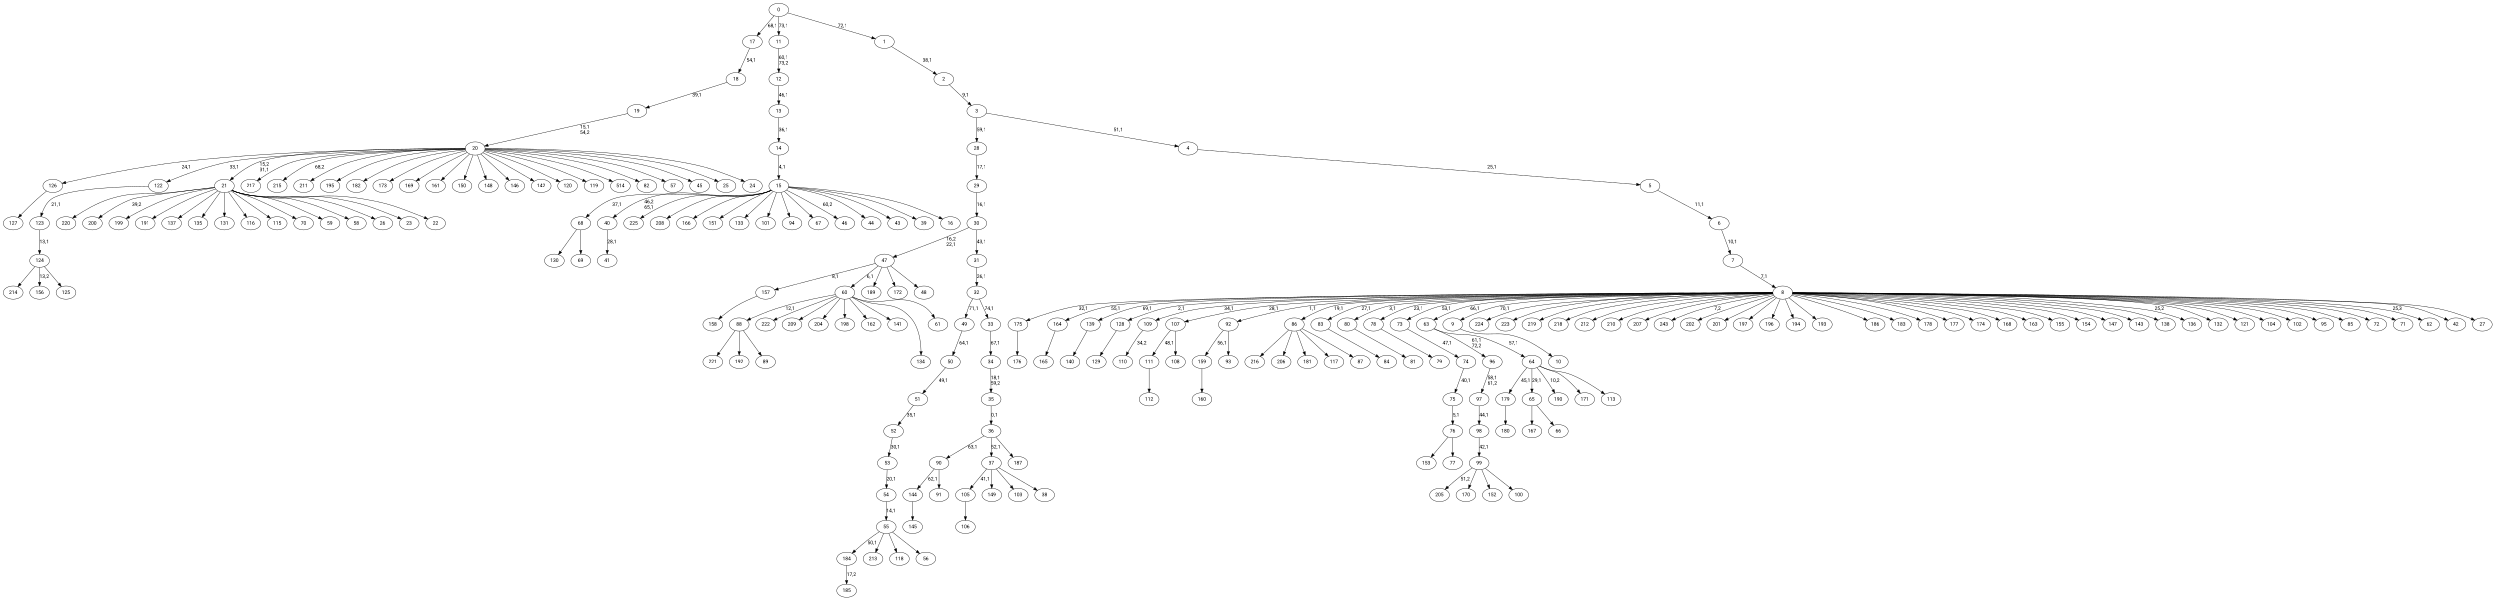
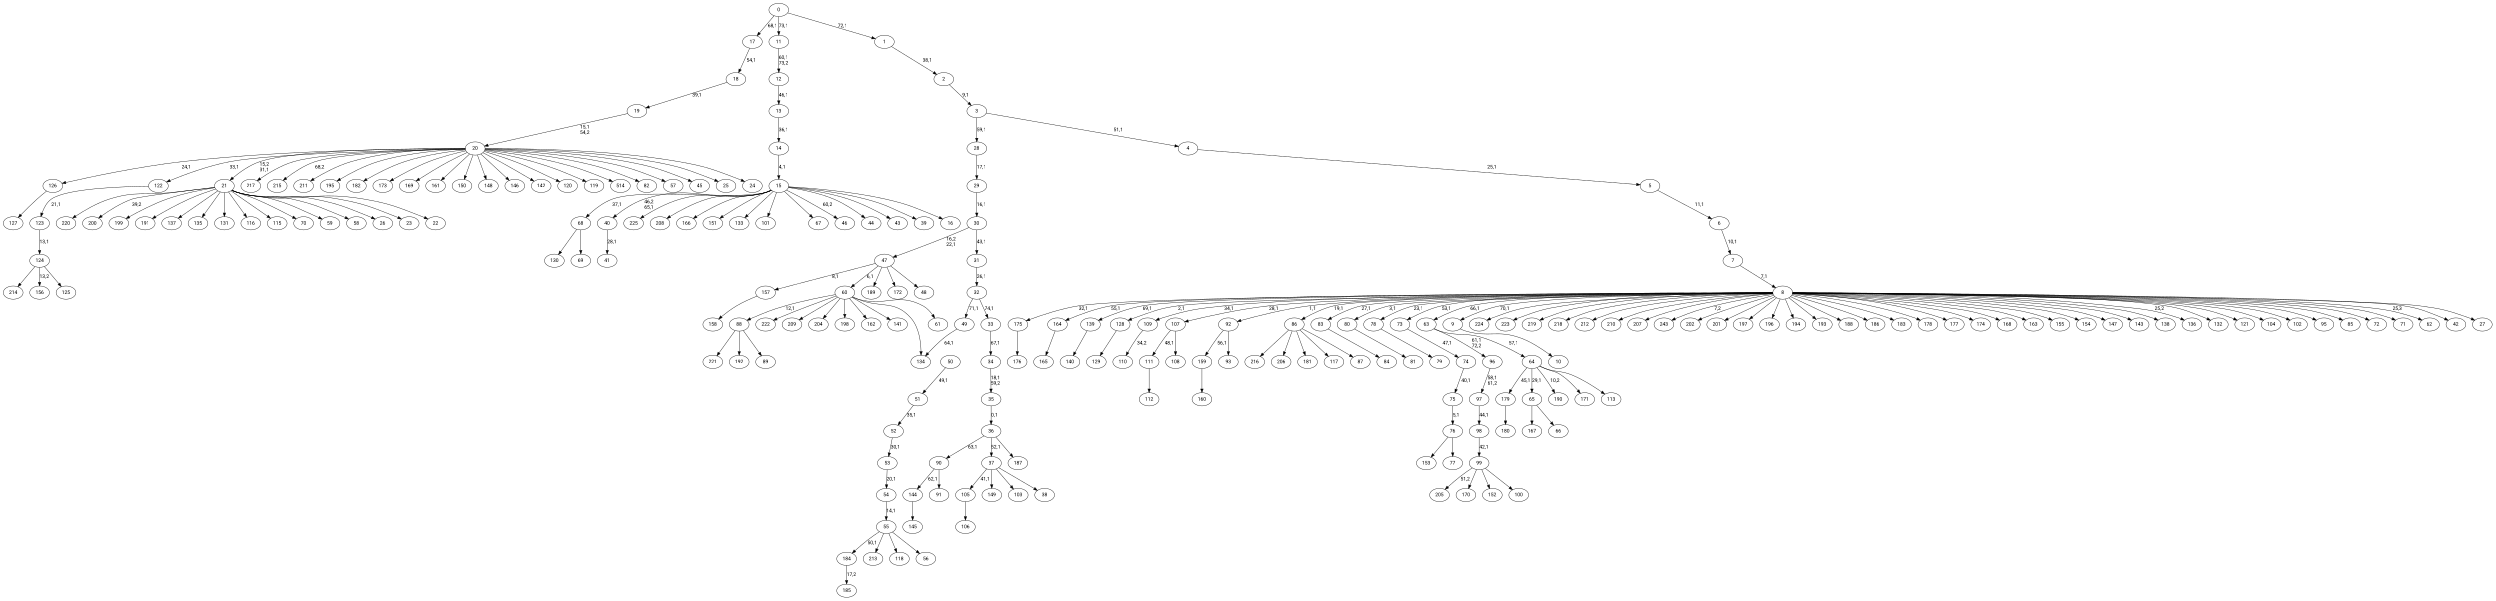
node "94": removed
node "188": added
edge "49" -> "50": now "49" -> "134"
